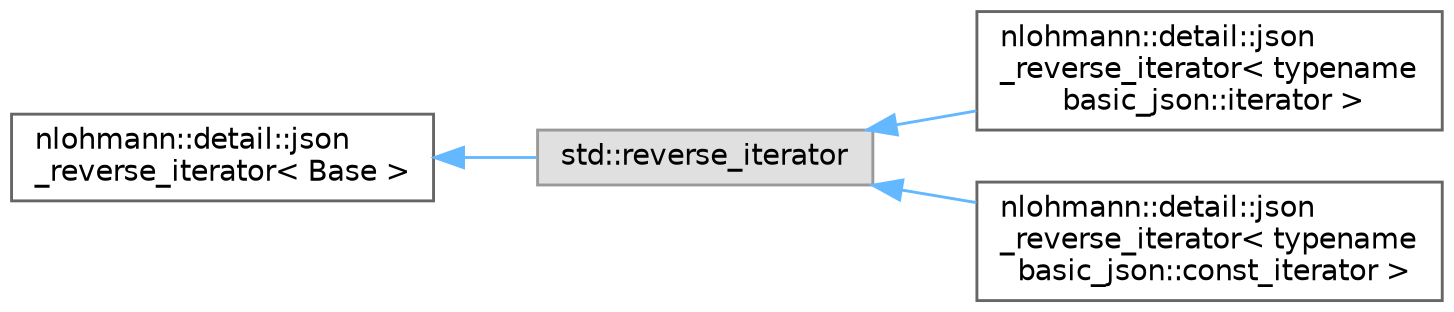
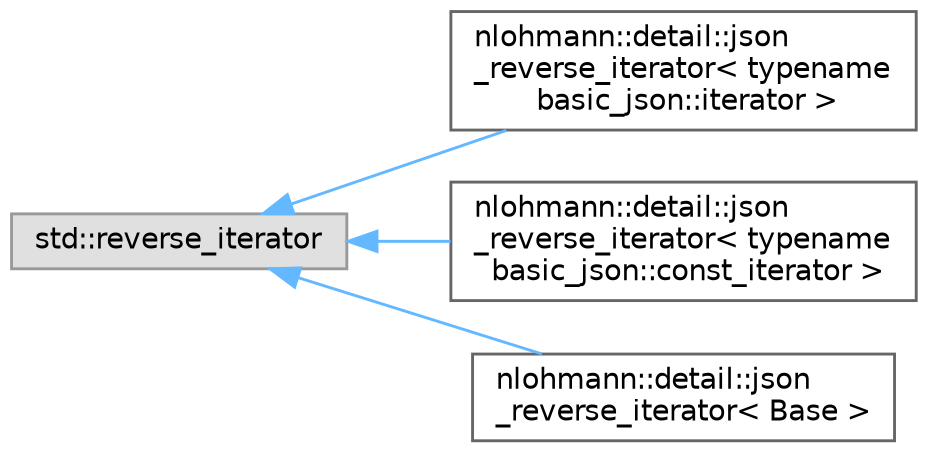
edge "std::reverse_iterator" -> "nlohmann::detail::json _reverse_iterator< Base >": reversed
